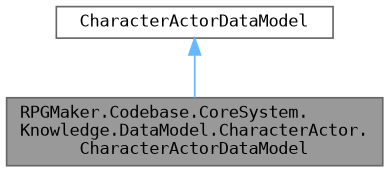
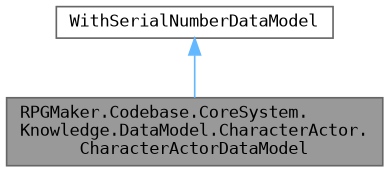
node "CharacterActorDataModel": label "CharacterActorDataModel" -> "WithSerialNumberDataModel"
